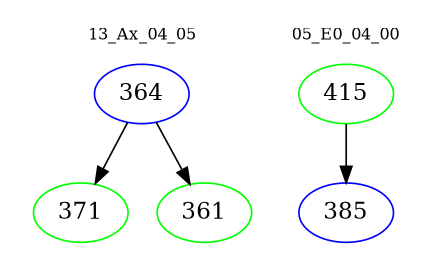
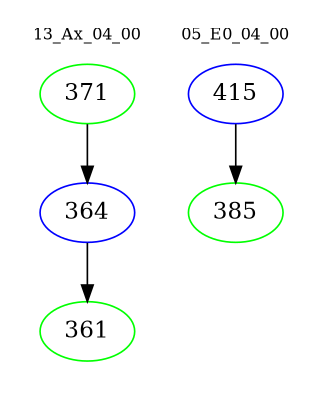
cluster "13_Ax_04_05": label "13_Ax_04_05" -> "13_Ax_04_00"
node "415": color green -> blue
edge "364" -> "371": reversed
node "385": color blue -> green
